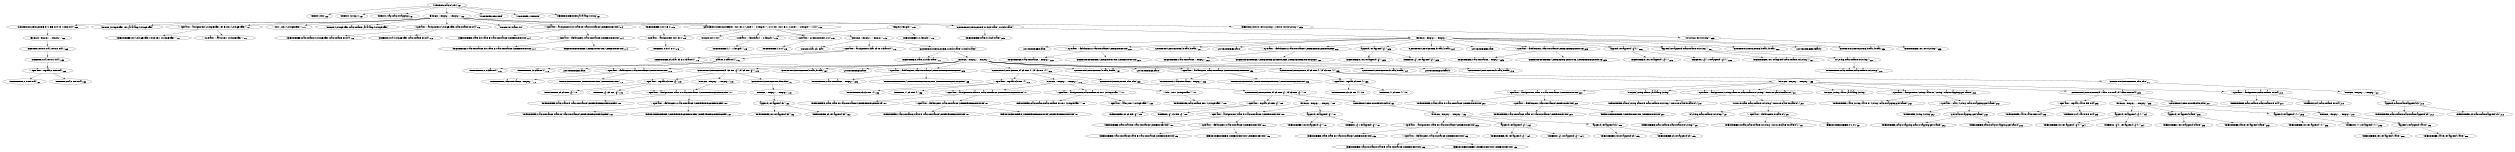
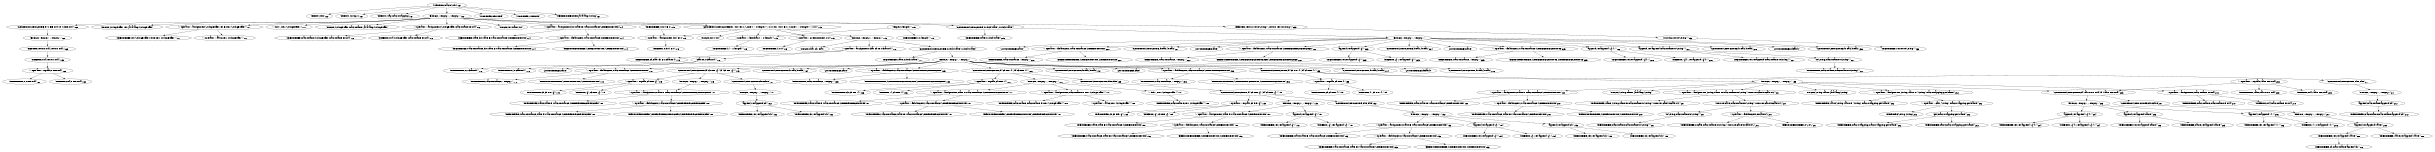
edge "(CONTROL_STRUCTURE,if (value == null),if (value == null))" -> "(<operator>.equals,value == null)": reversed
edge "(append,macroName.append(ch))" -> "(IDENTIFIER,ch,macroName.append(ch))": now "(IDENTIFIER,ret,ret.append(value))" -> "(IDENTIFIER,ch,macroName.append(ch))"
